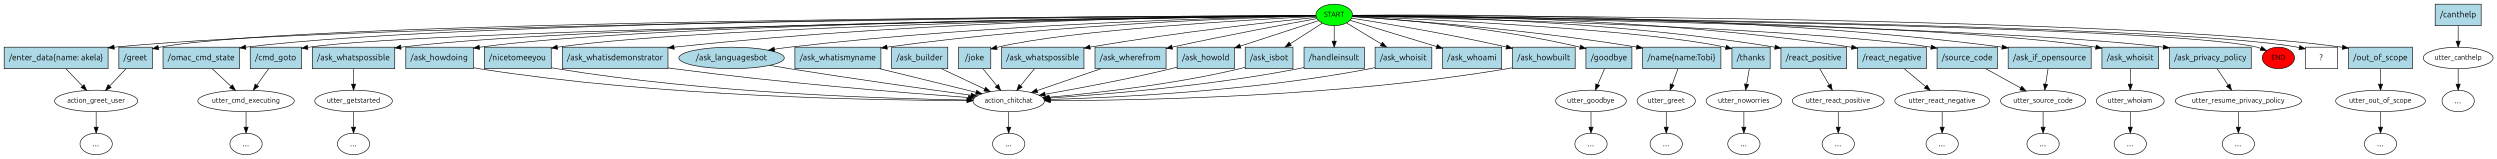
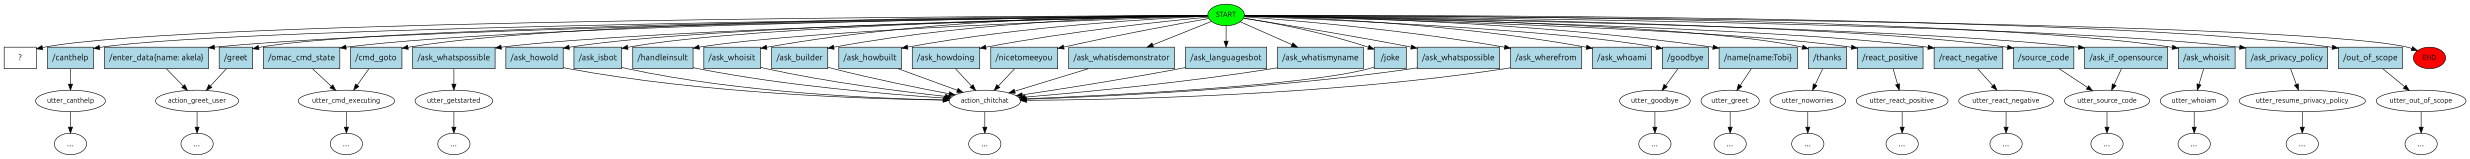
edge "START" -> "/canthelp": added
edge "START" -> "/ask_builder": added
node "/ask_languagesbot": shape ellipse -> box
